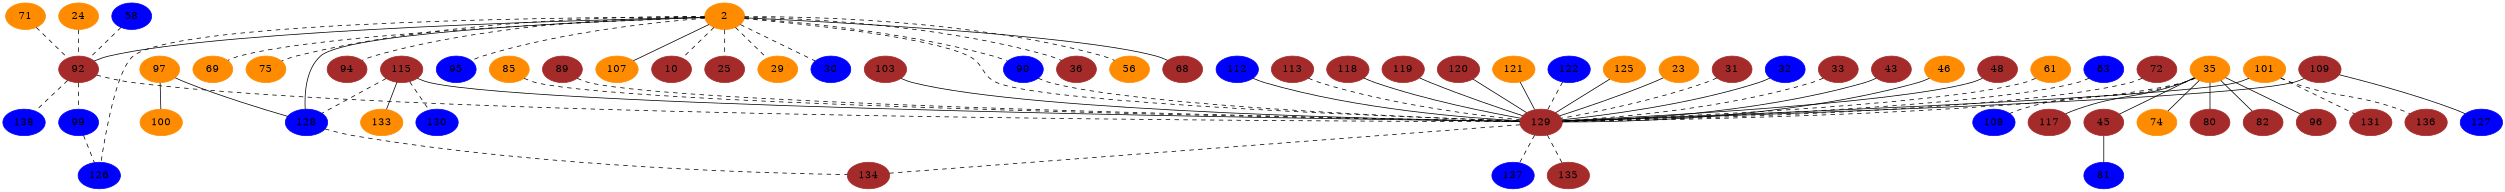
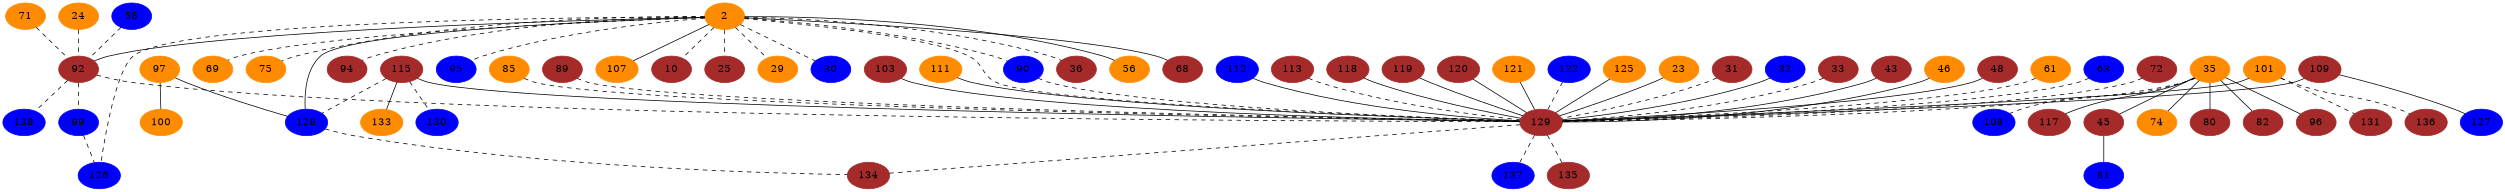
edge "2" -- "56": style dashed -> solid
node "111": added
